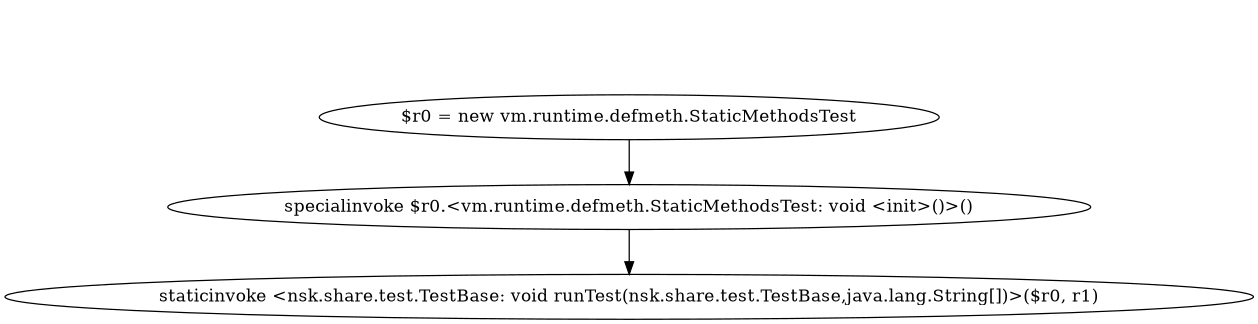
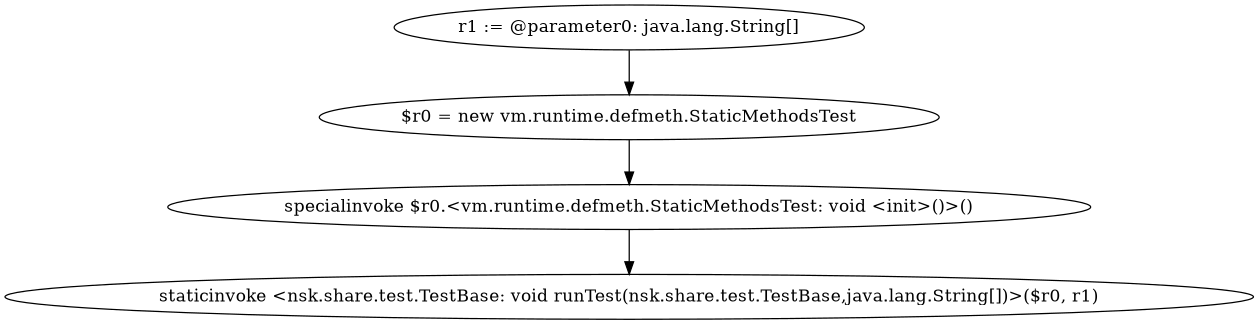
node "r1 := @parameter0: java.lang.String[]": added
